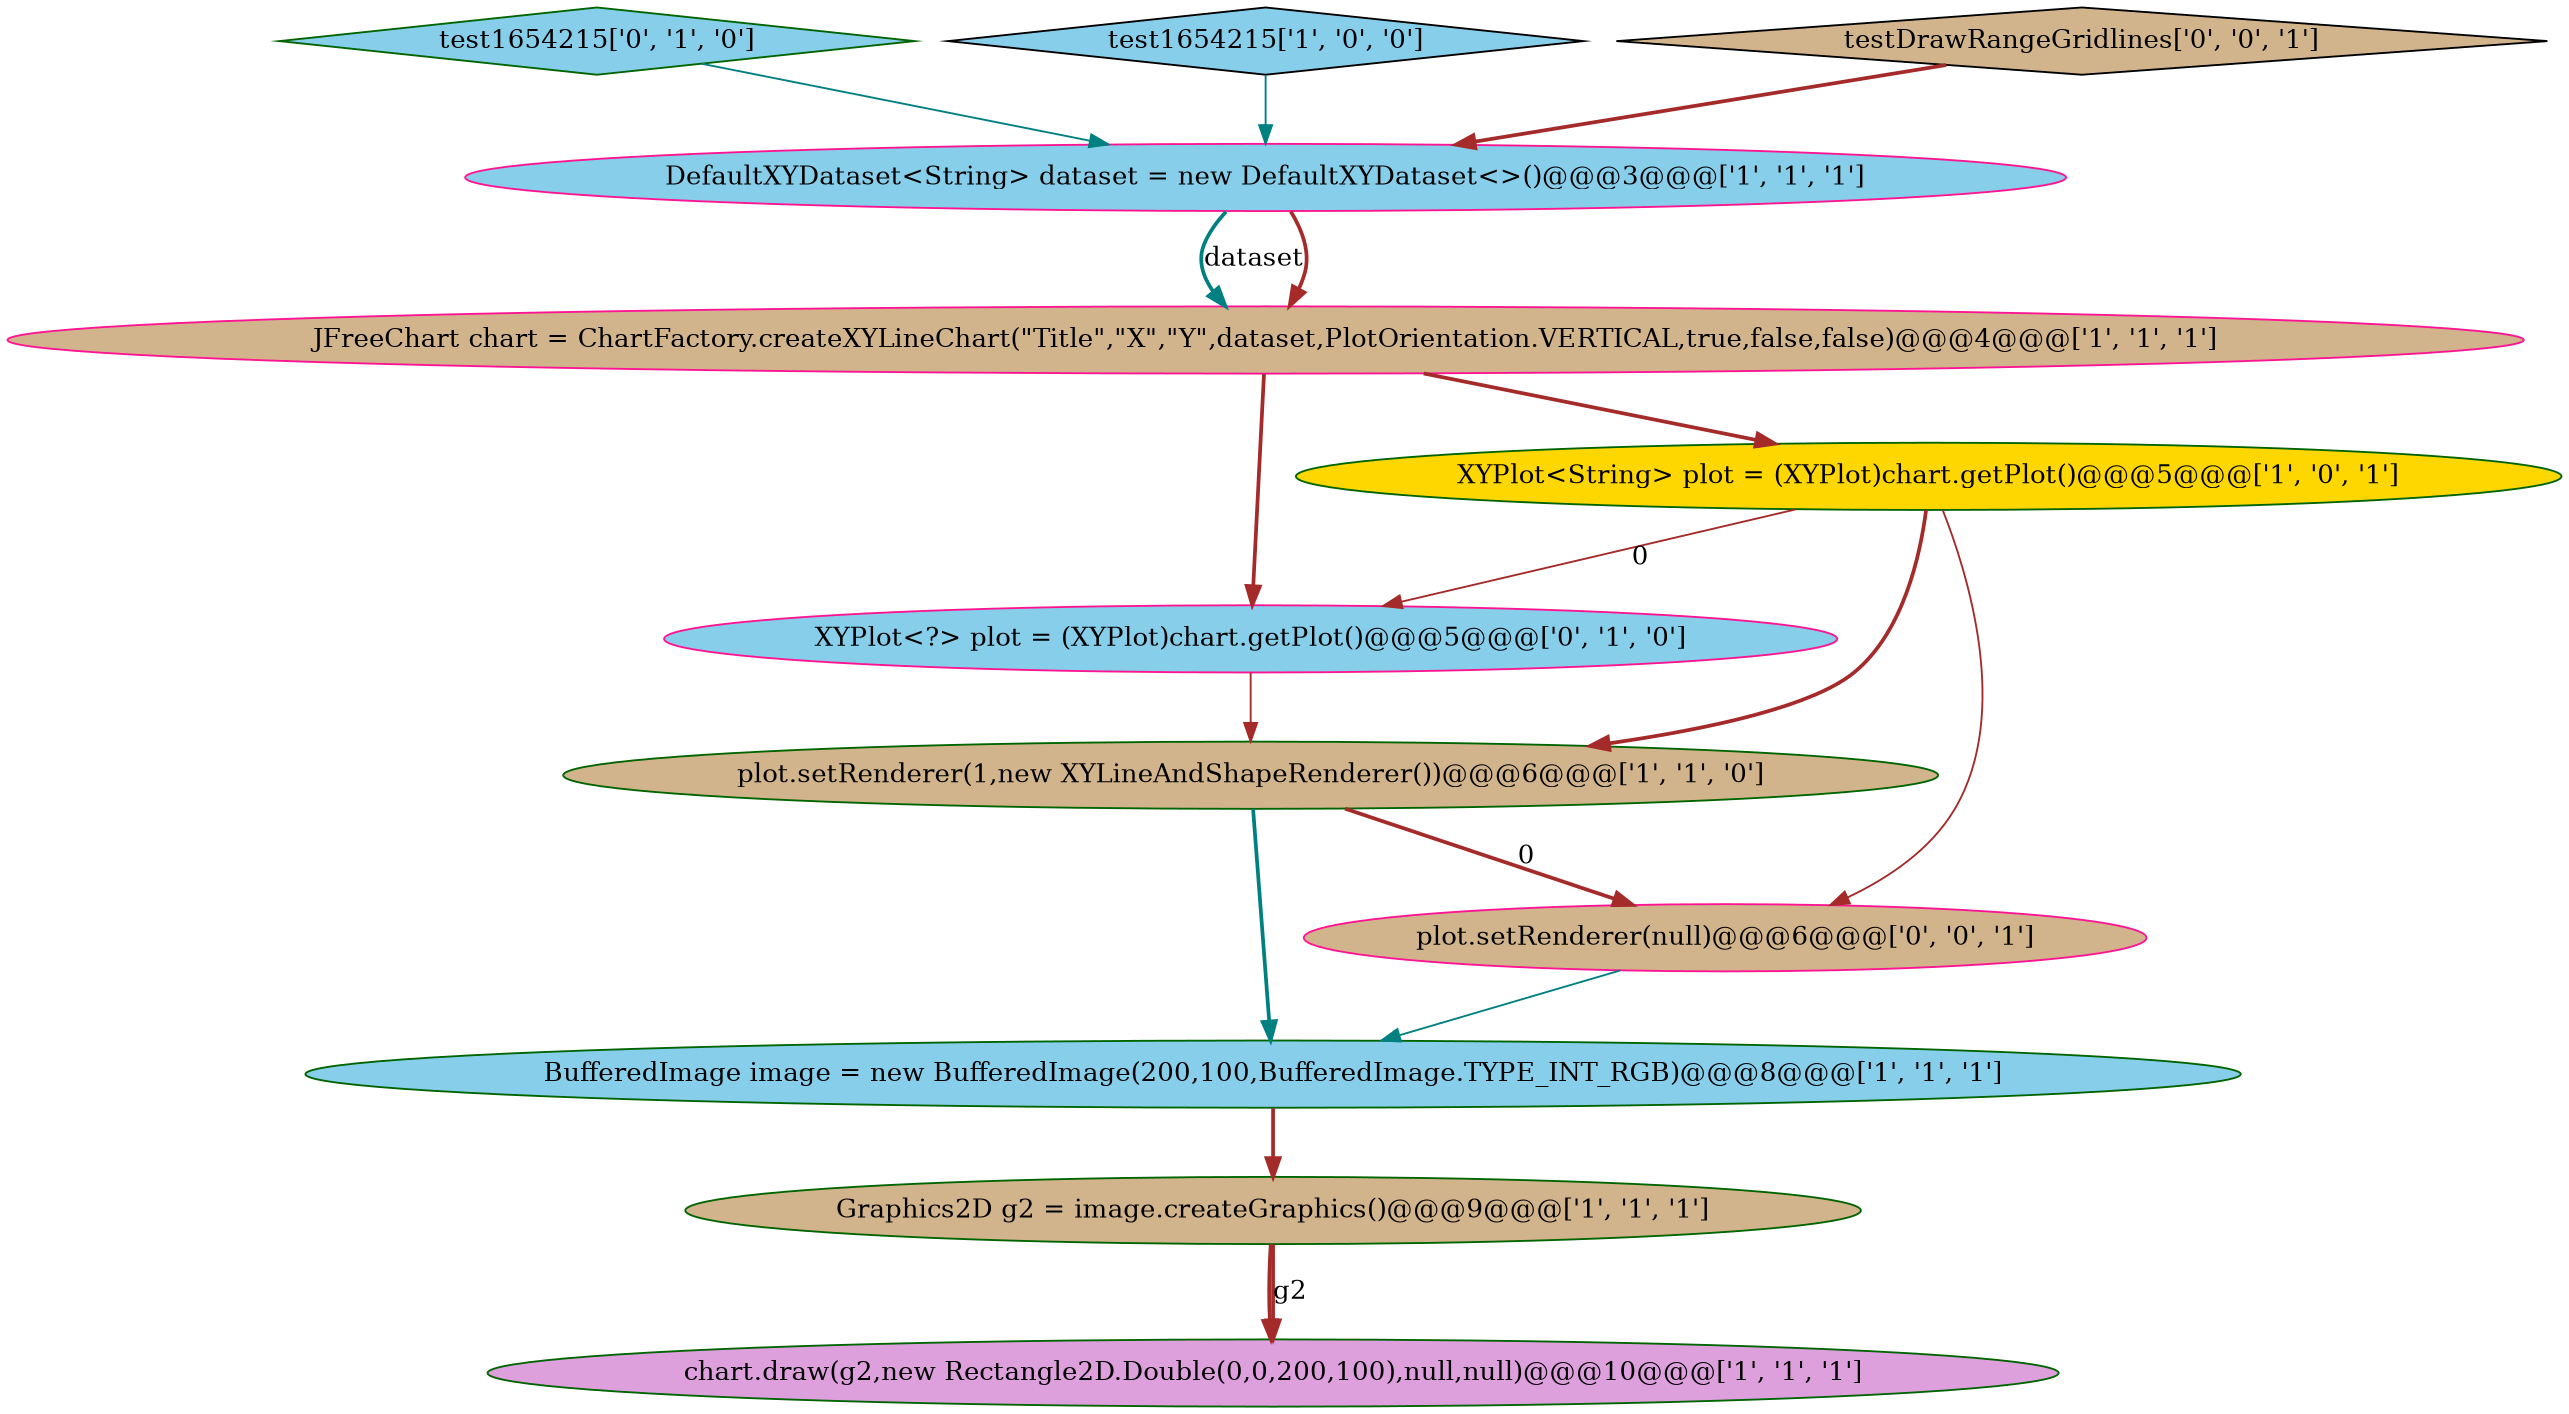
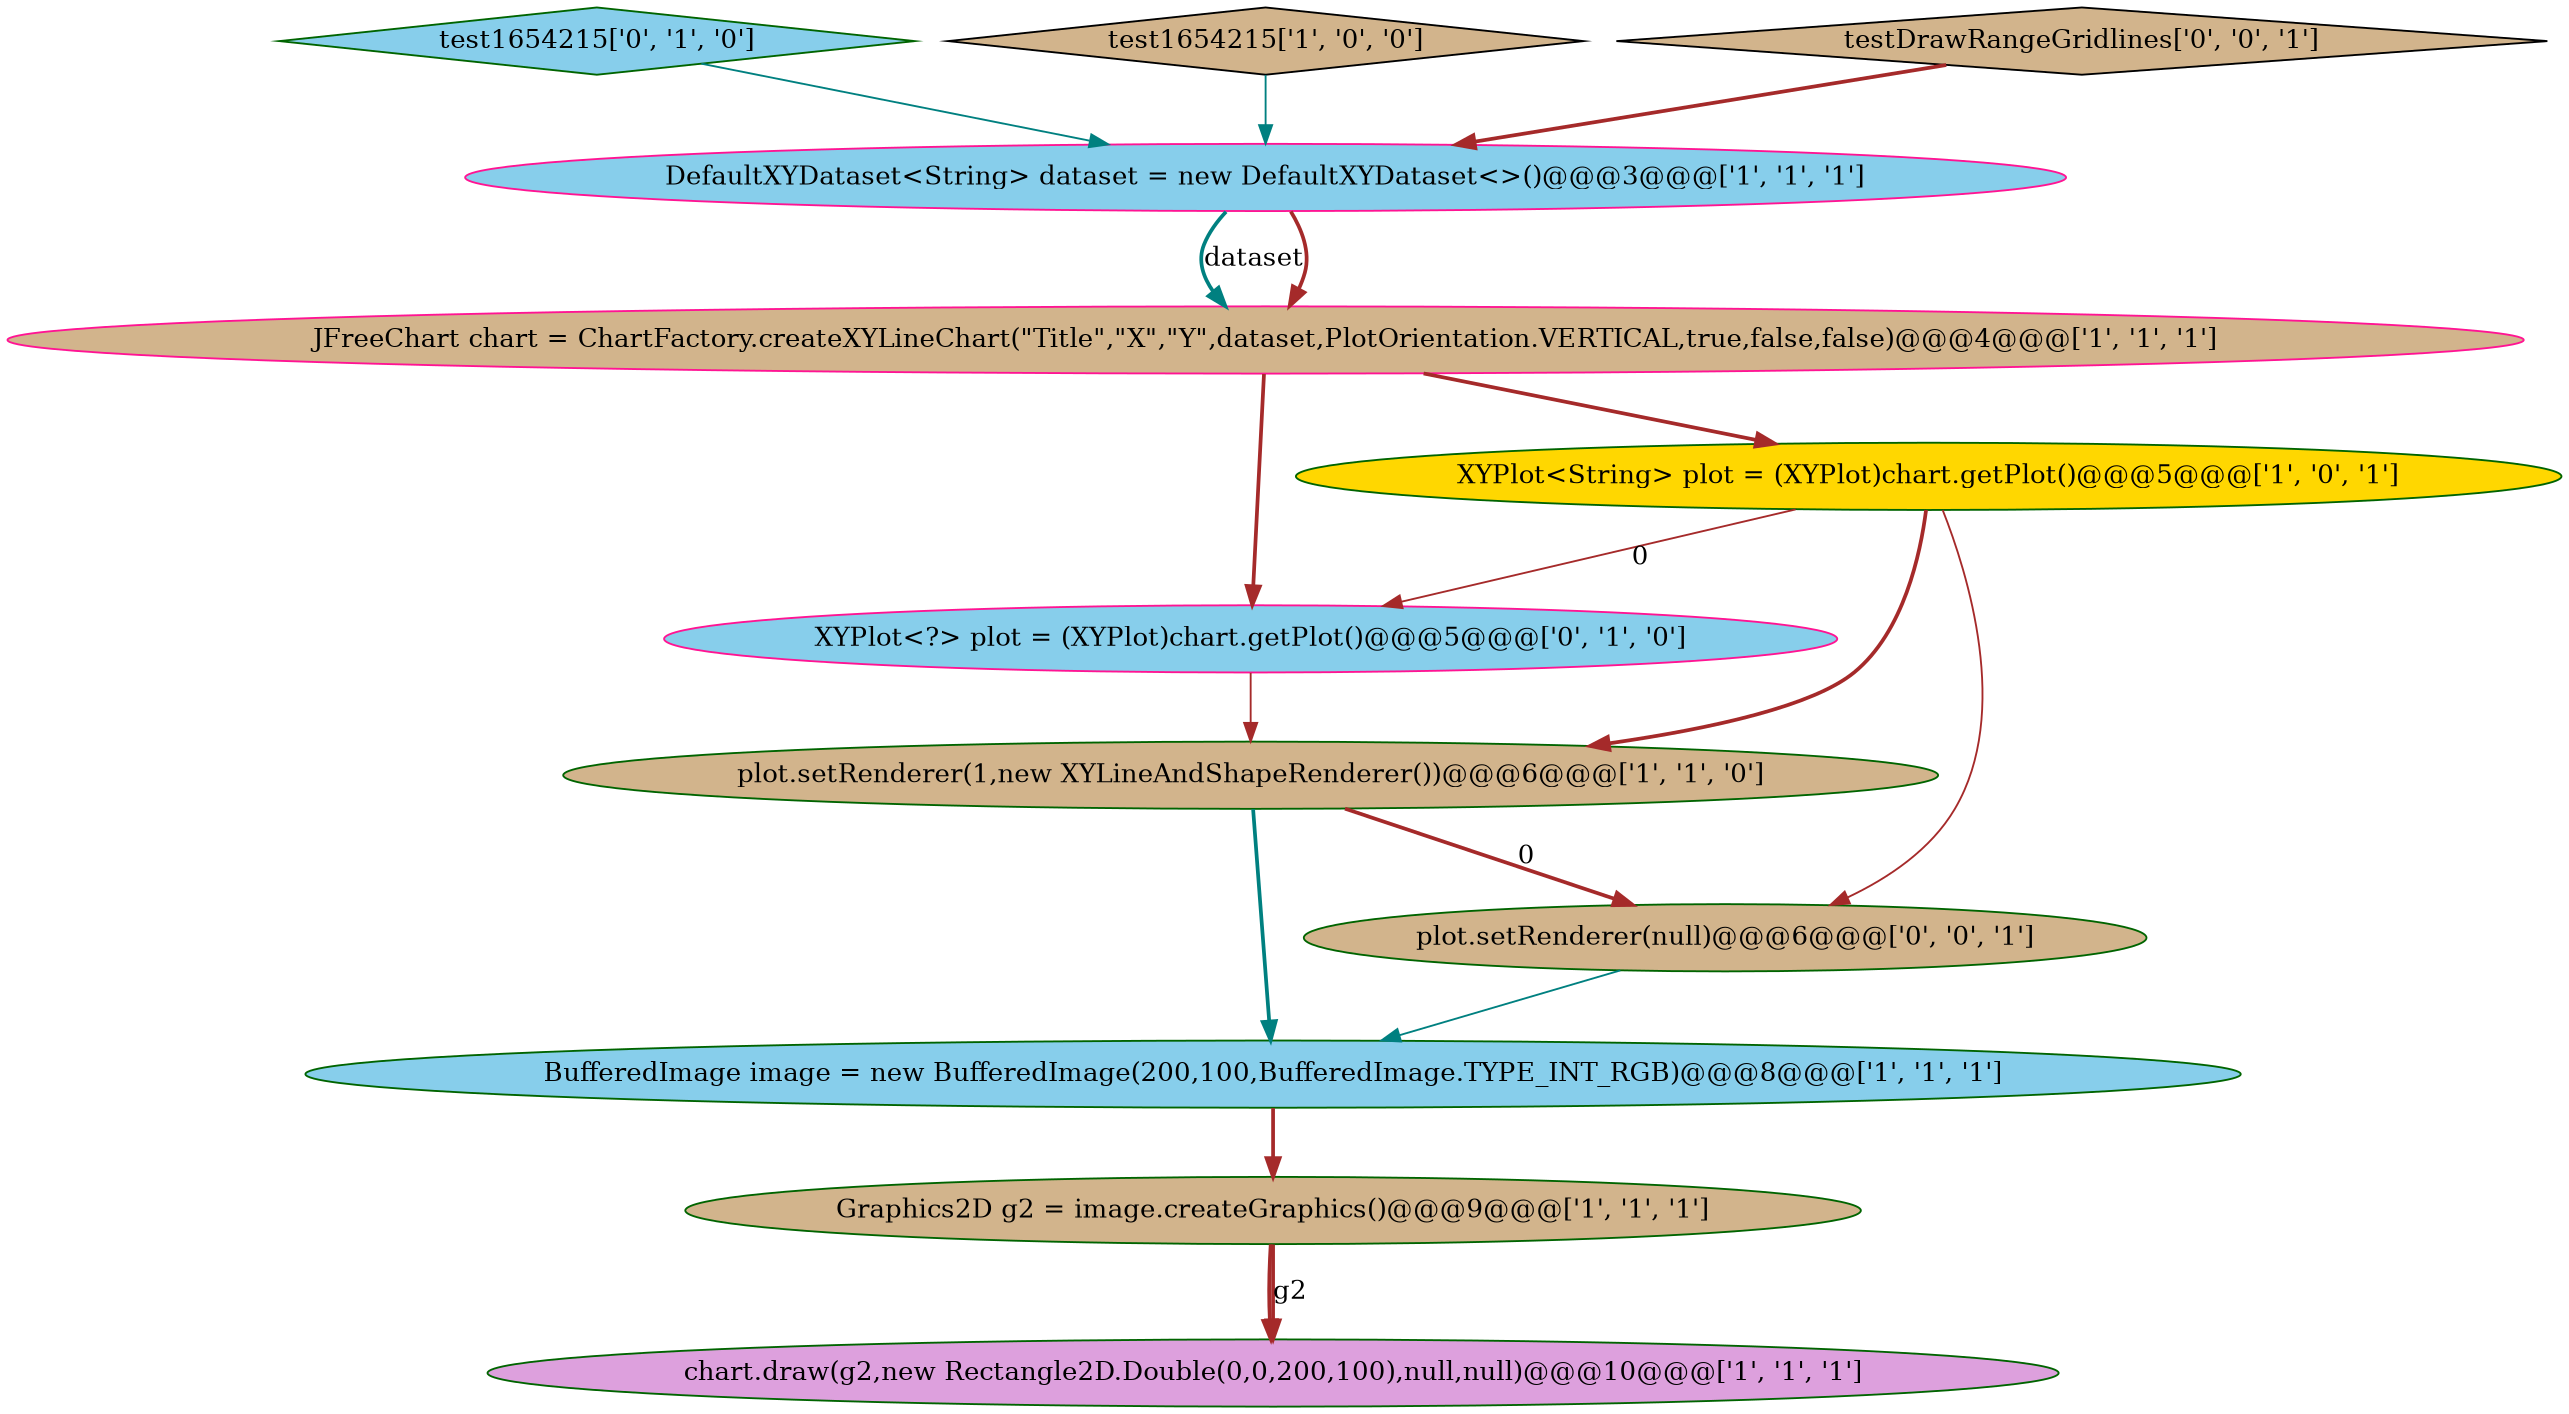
node "test1654215['1', '0', '0']": fillcolor skyblue -> tan
node "plot.setRenderer(null)@@@6@@@['0', '0', '1']": color deeppink -> darkgreen
